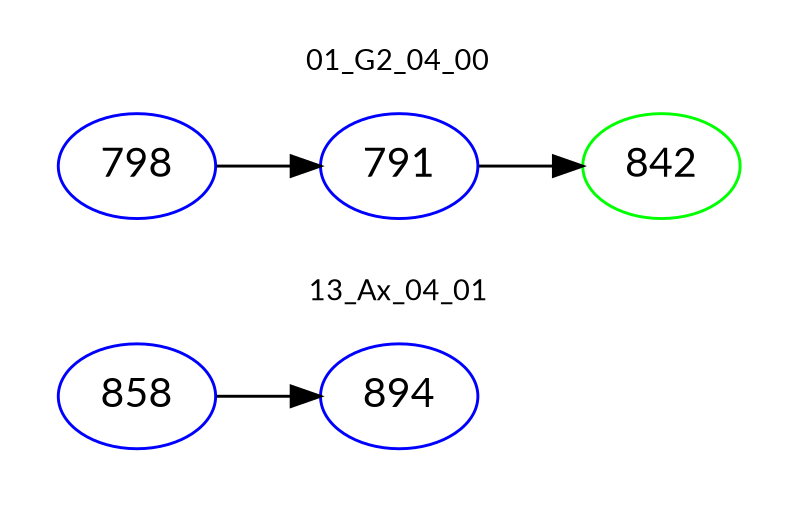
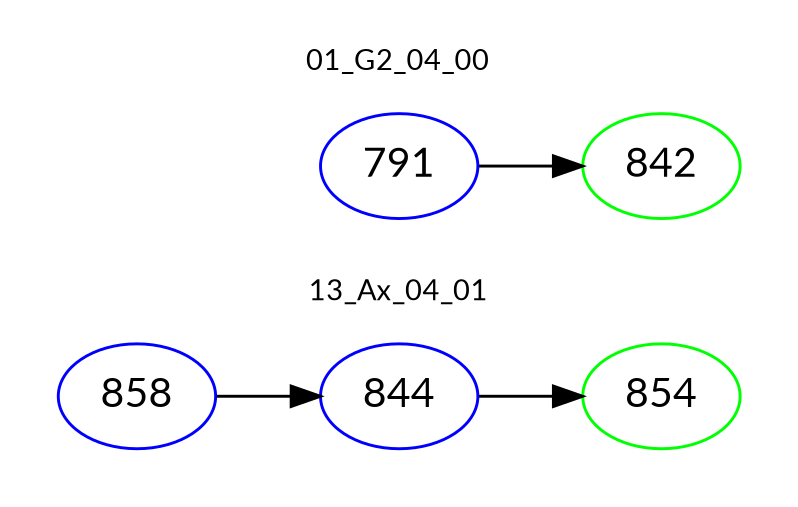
node "798": removed
node "894": label "894" -> "844"
node "854": added
